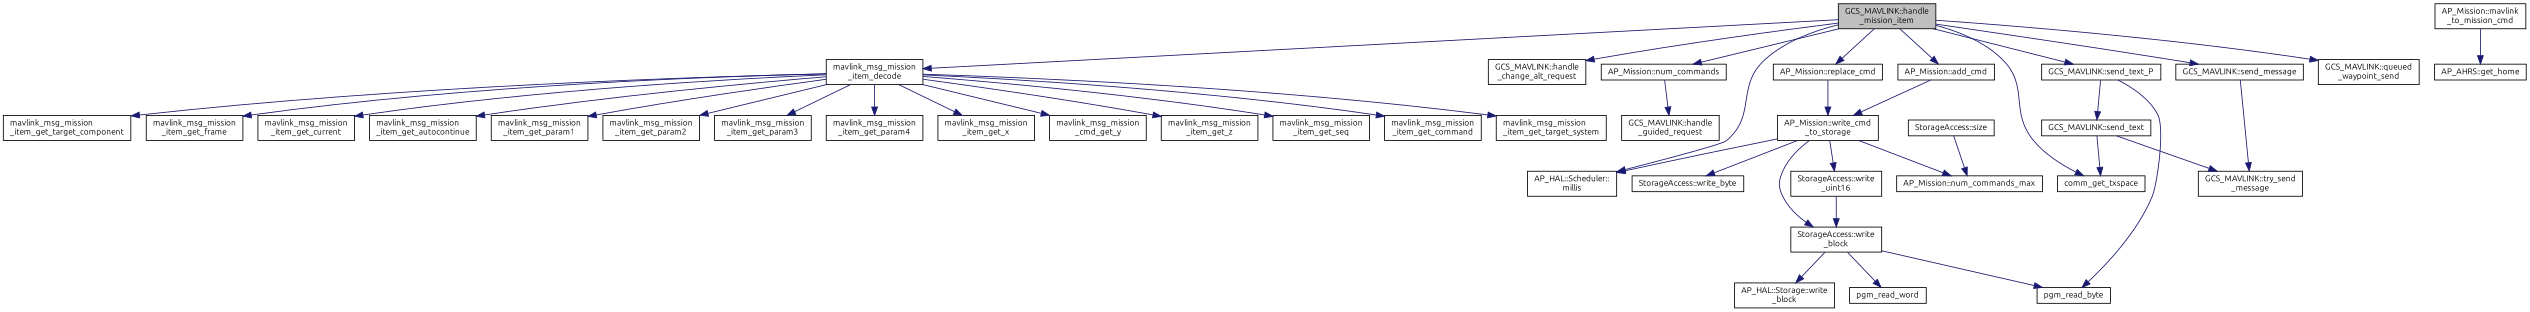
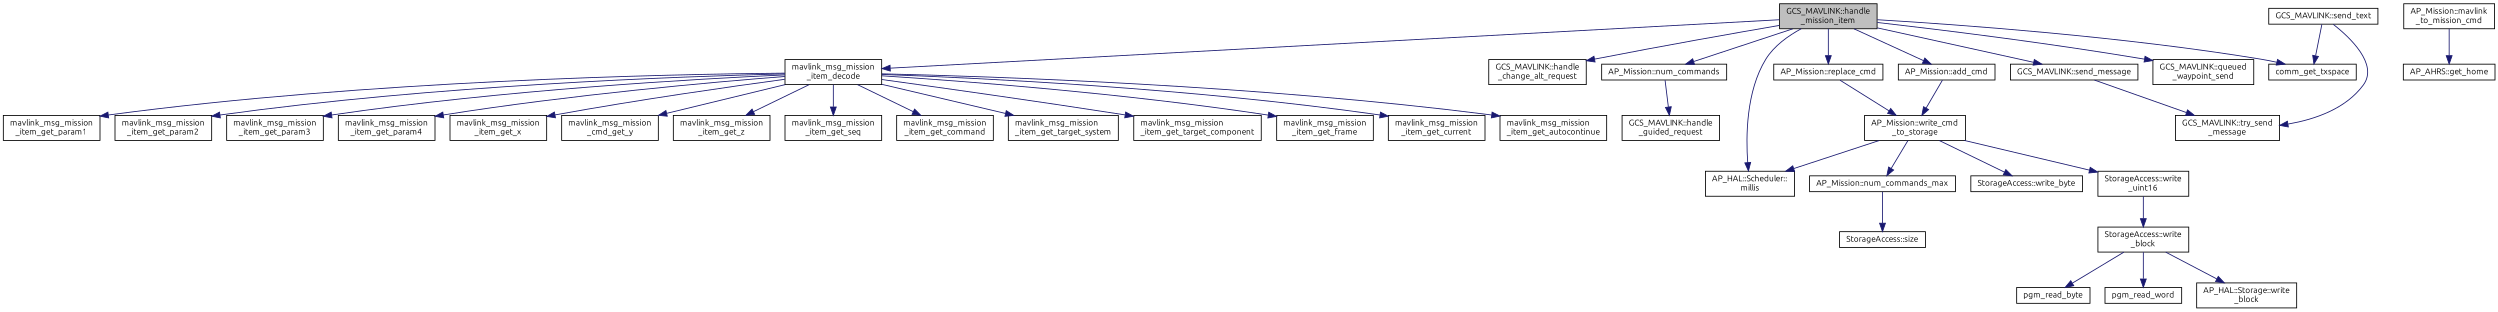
node "GCS_MAVLINK::send_text_P": removed
edge "StorageAccess::size" -> "AP_Mission::num_commands_max": reversed
edge "AP_Mission::write_cmd _to_storage" -> "StorageAccess::write _block": removed
